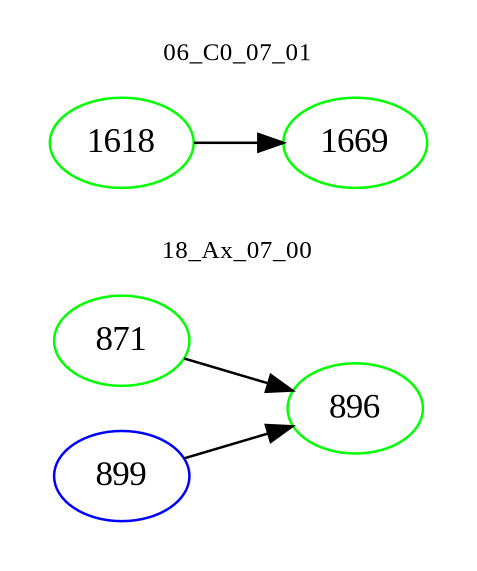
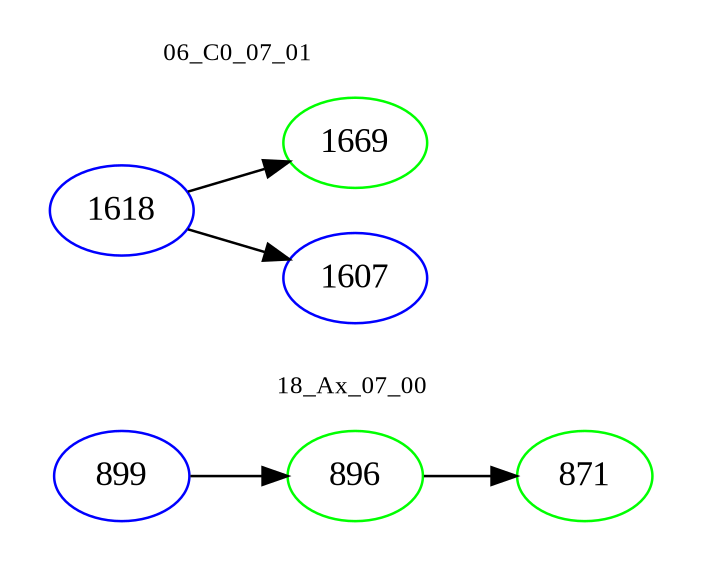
node "1618": color green -> blue
node "1607": added
edge "871" -> "896": reversed
